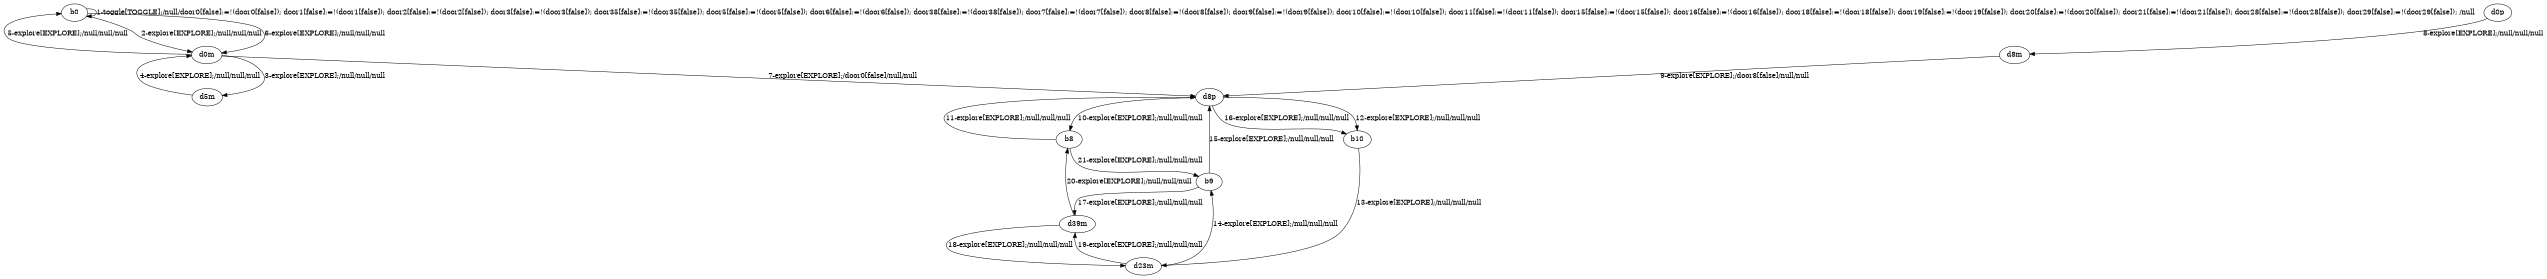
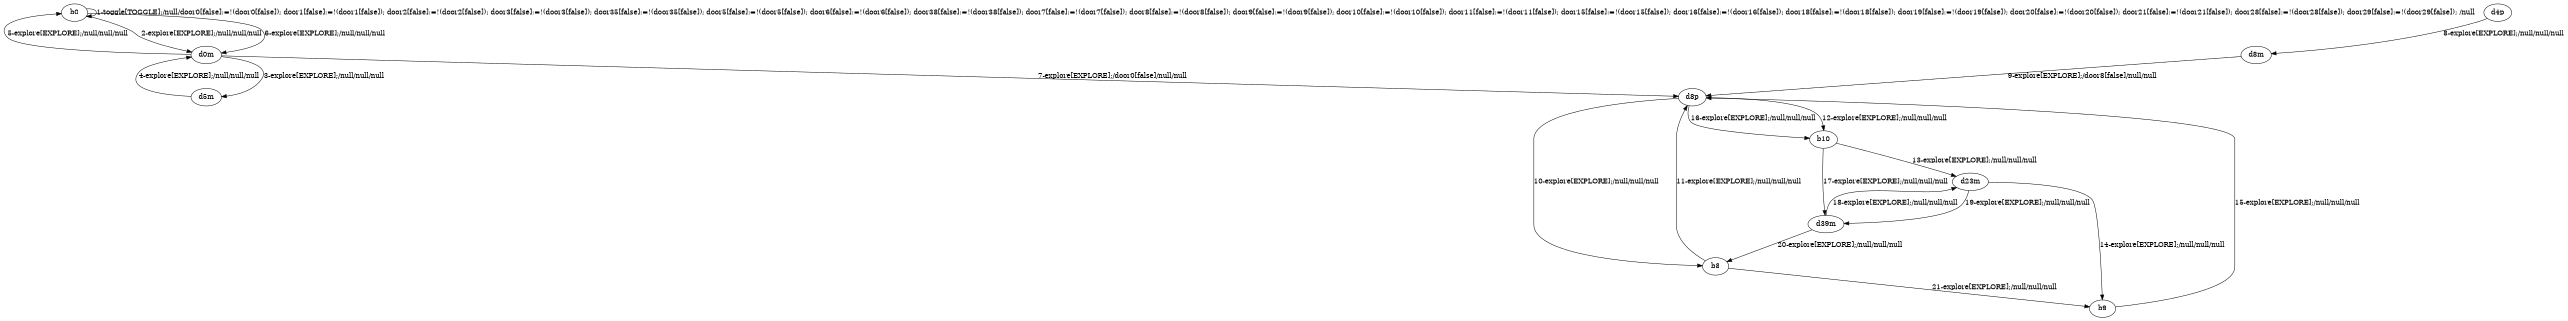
node "d0p": label "d0p" -> "d4p"
edge "b9" -> "d39m": now "b10" -> "d39m"
